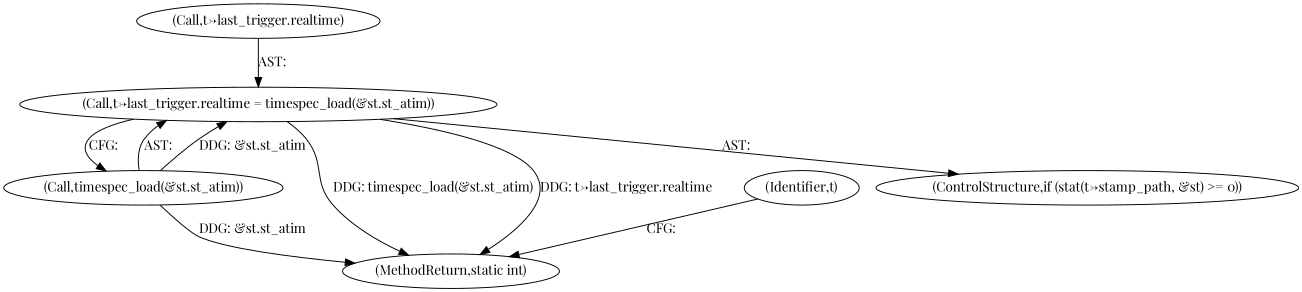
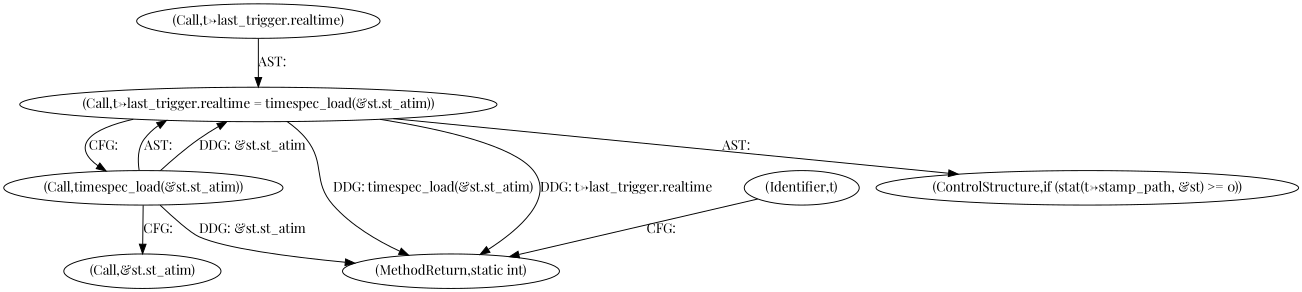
node "(Call,&st.st_atim)": added
